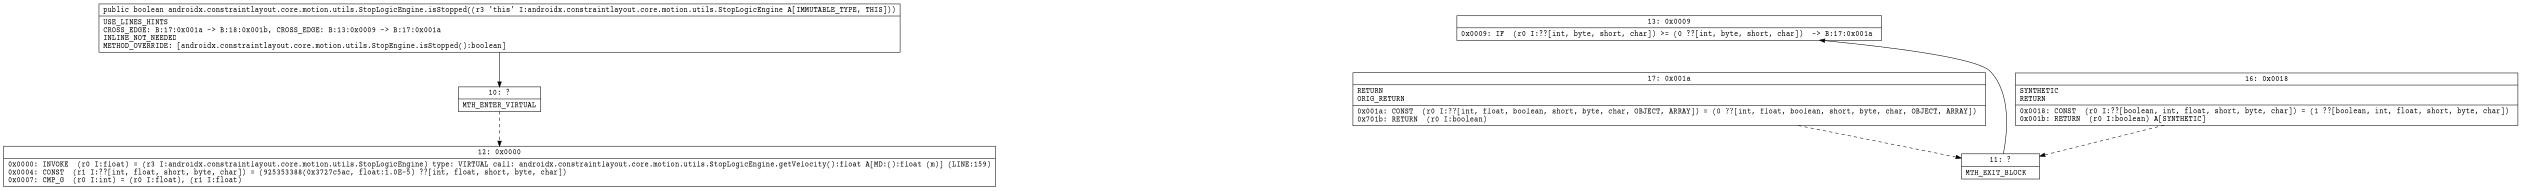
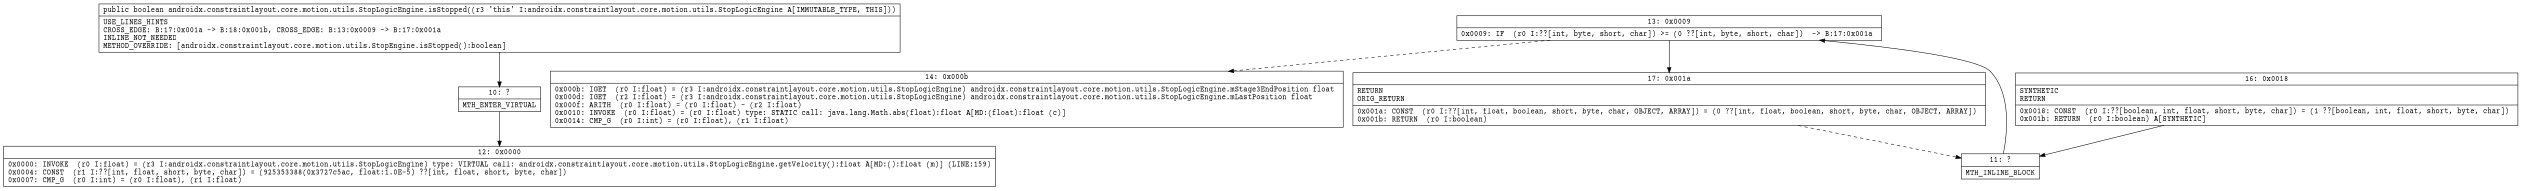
edge "13: 0x0009" -> "17: 0x001a": added
node "14: 0x000b": added
node "17: 0x001a": text "0x701b: RETURN  (r0 I:boolean)" -> "0x001b: RETURN  (r0 I:boolean)"
edge "10: ?" -> "12: 0x0000": style dashed -> solid
edge "16: 0x0018" -> "11: ?": style dashed -> solid
node "11: ?": text "MTH_EXIT_BLOCK" -> "MTH_INLINE_BLOCK"
